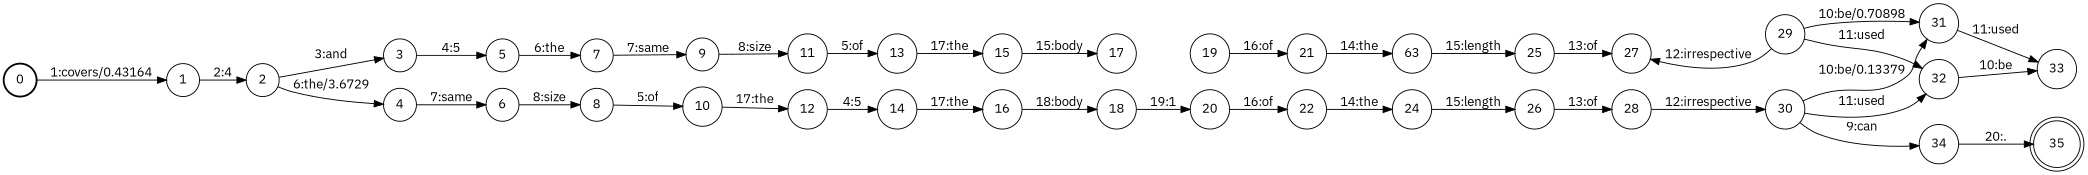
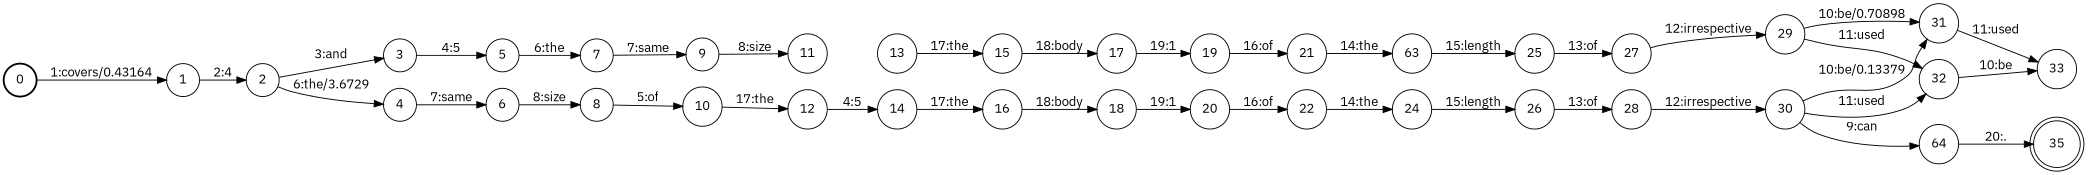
edge "15" -> "17": label "15:body" -> "18:body"
edge "11" -> "13": removed, label "5:of"
edge "17" -> "19": added, label "19:1"
edge "29" -> "27": reversed
node "34": label "34" -> "64"
